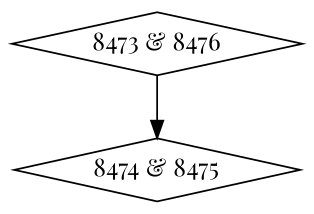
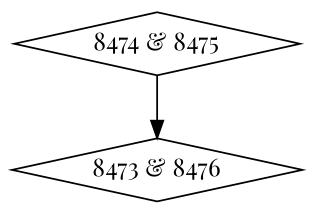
edge "8473 & 8476" -> "8474 & 8475": reversed
